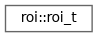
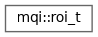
node "roi::roi_t": label "roi::roi_t" -> "mqi::roi_t"
